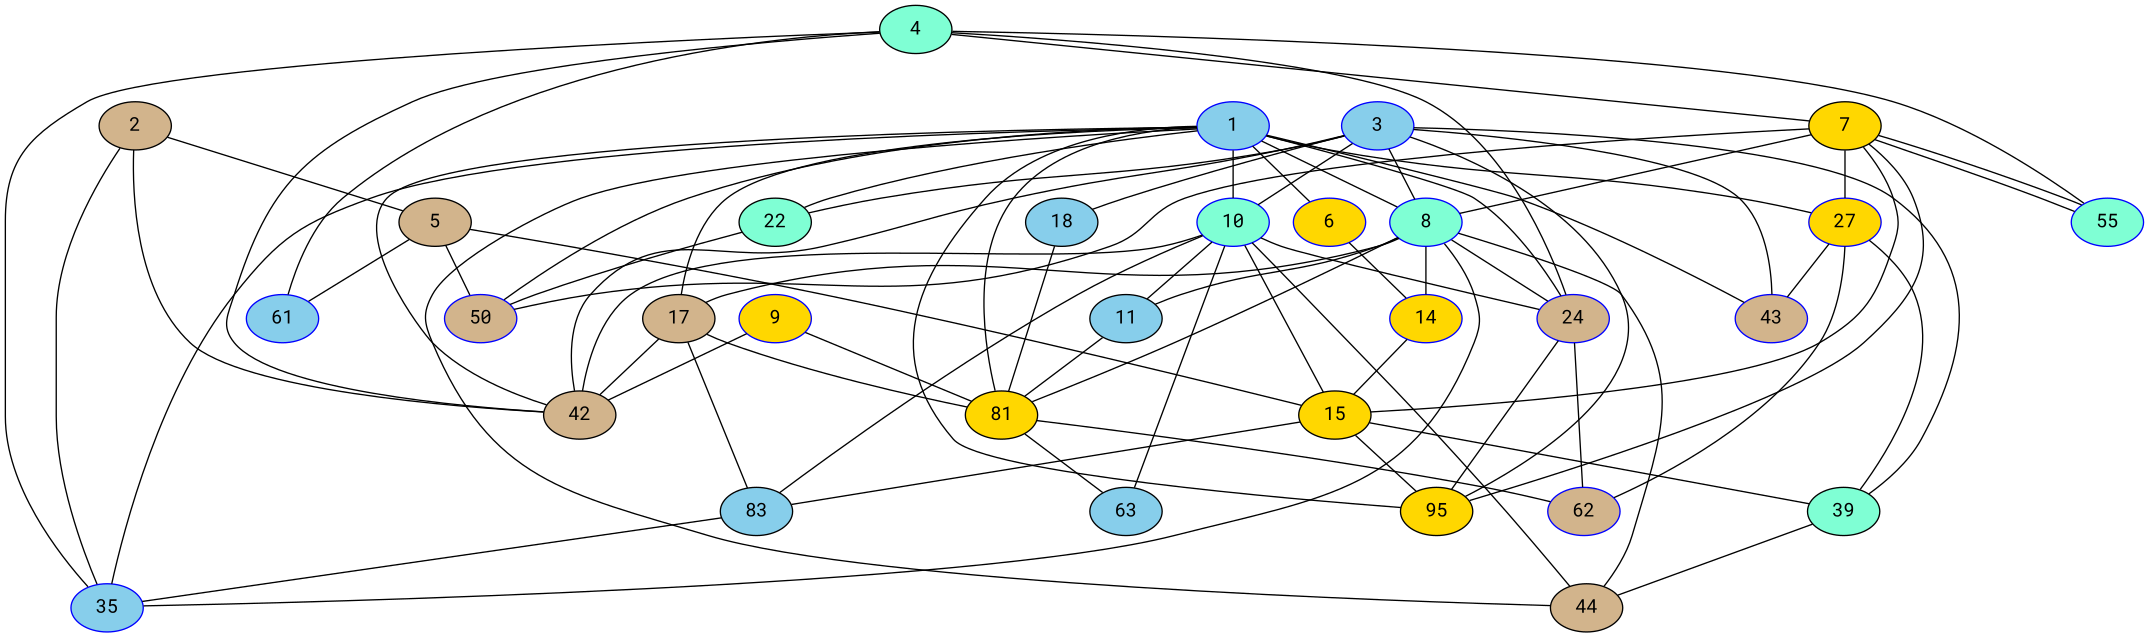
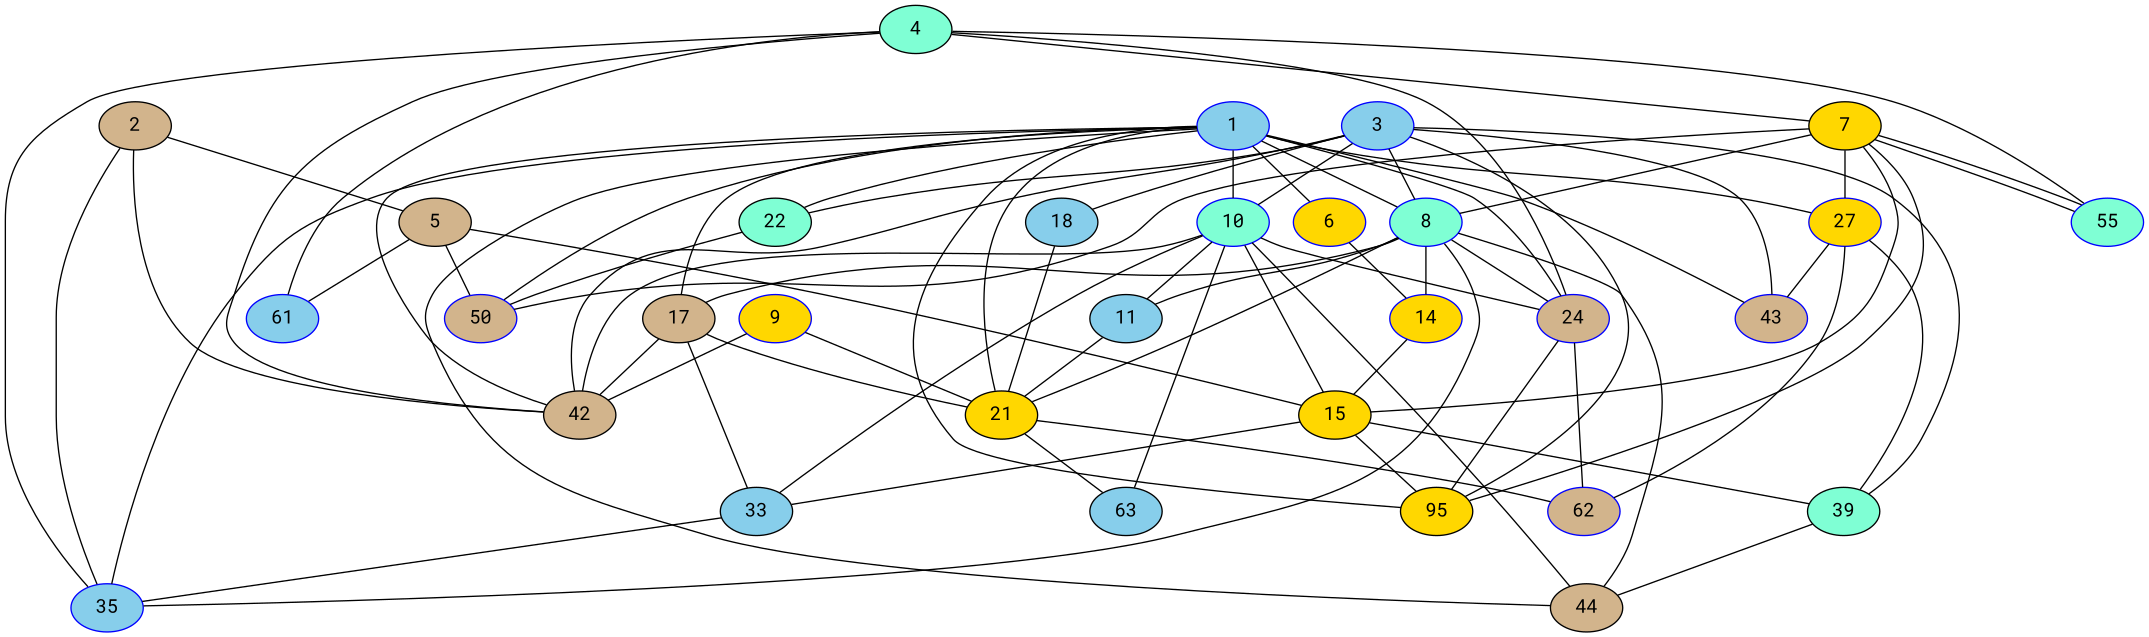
node "81": label "81" -> "21"
node "83": label "83" -> "33"
